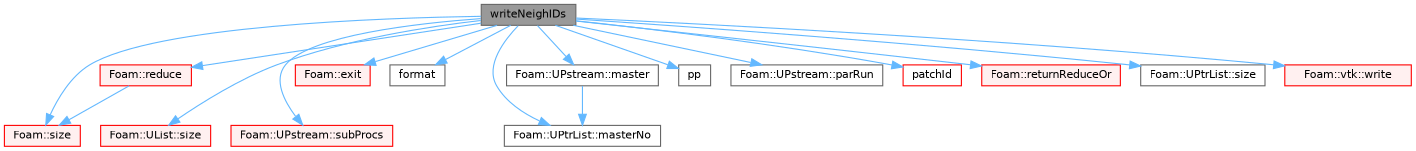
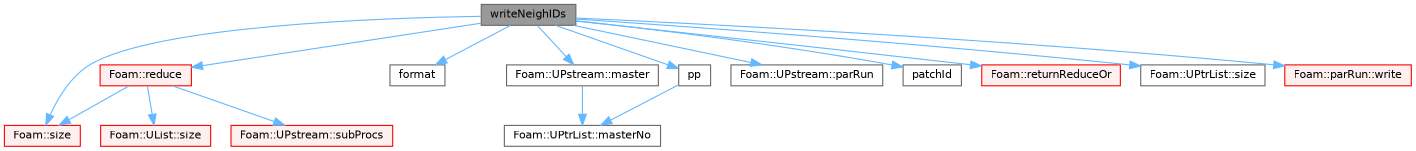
edge "writeNeighIDs" -> "Foam::UPstream::subProcs": now "Foam::reduce" -> "Foam::UPstream::subProcs"
edge "writeNeighIDs" -> "Foam::UList::size": now "Foam::reduce" -> "Foam::UList::size"
node "Foam::exit": removed
node "patchId": color red -> grey40
node "Foam::vtk::write": label "Foam::vtk::write" -> "Foam::parRun::write"
edge "writeNeighIDs" -> "Foam::UPtrList::masterNo": now "pp" -> "Foam::UPtrList::masterNo"
